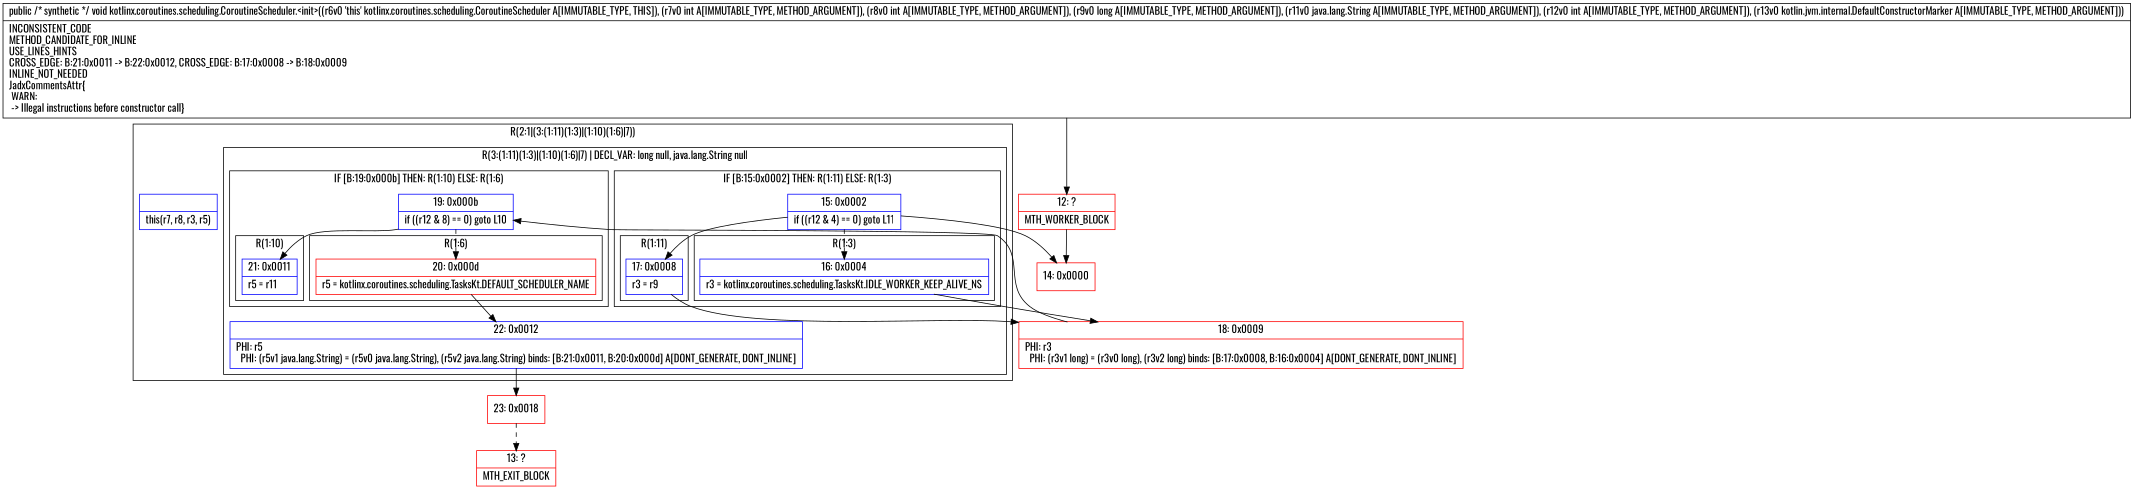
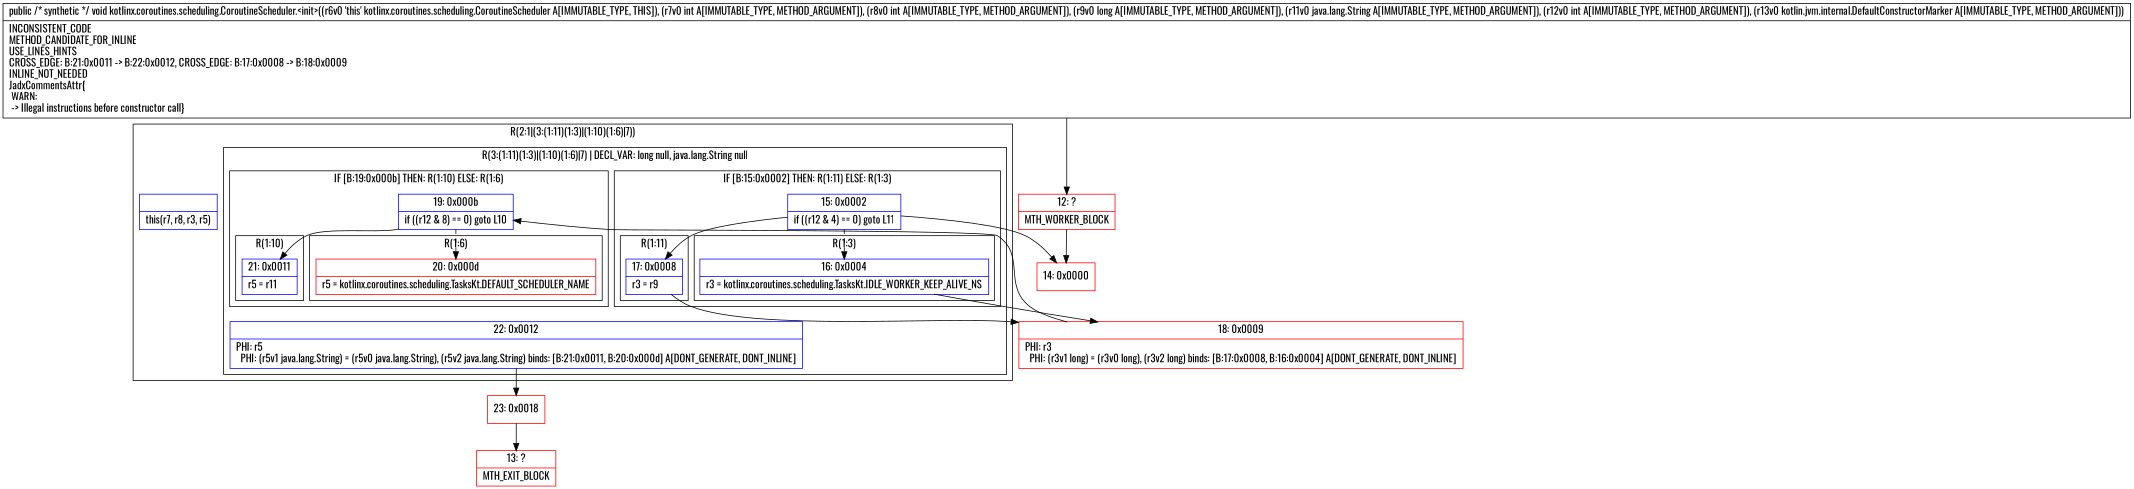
edge "20: 0x000d" -> "22: 0x0012": removed
edge "23: 0x0018" -> "13: ?": style dashed -> solid
